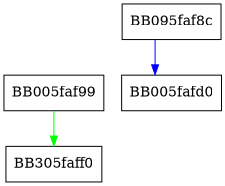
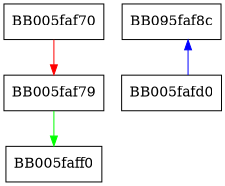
node "BB005faf70": added
edge "BB095faf8c" -> "BB005fafd0": reversed
node "BB005faf99": label "BB005faf99" -> "BB005faf79"
node "BB305faff0": label "BB305faff0" -> "BB005faff0"
